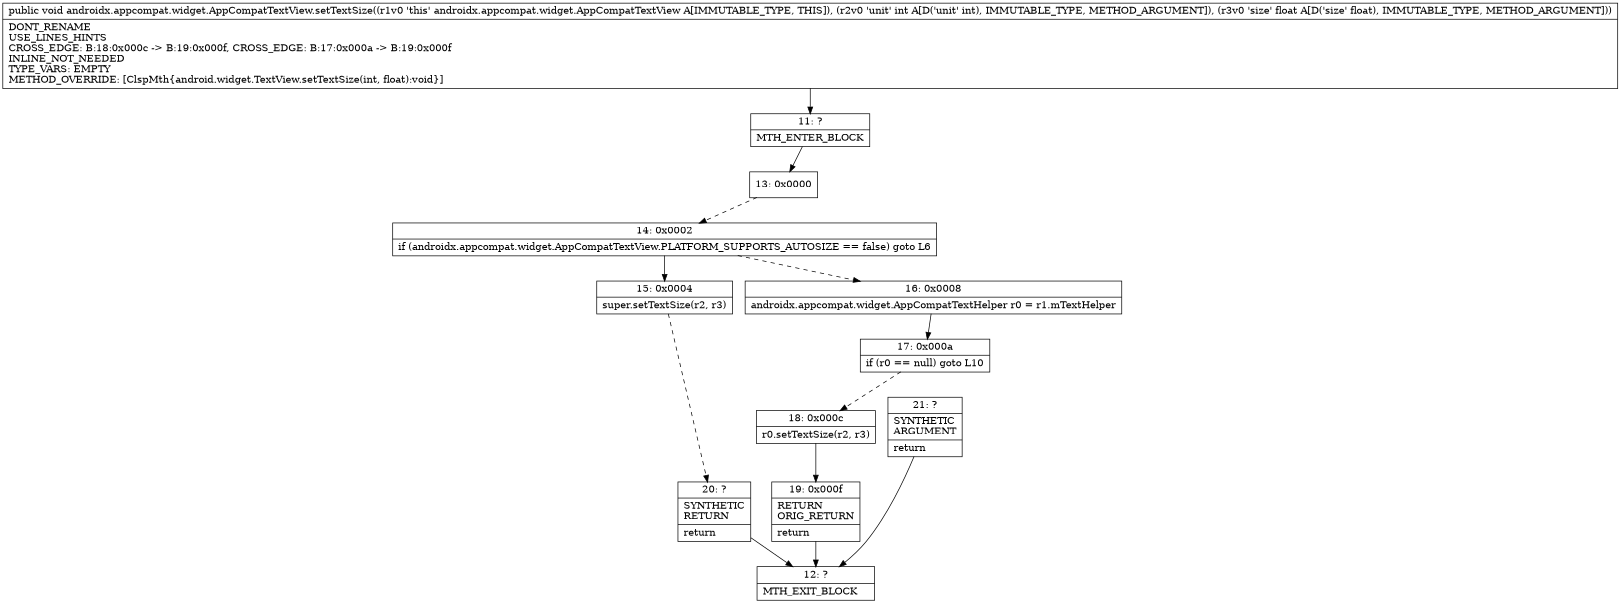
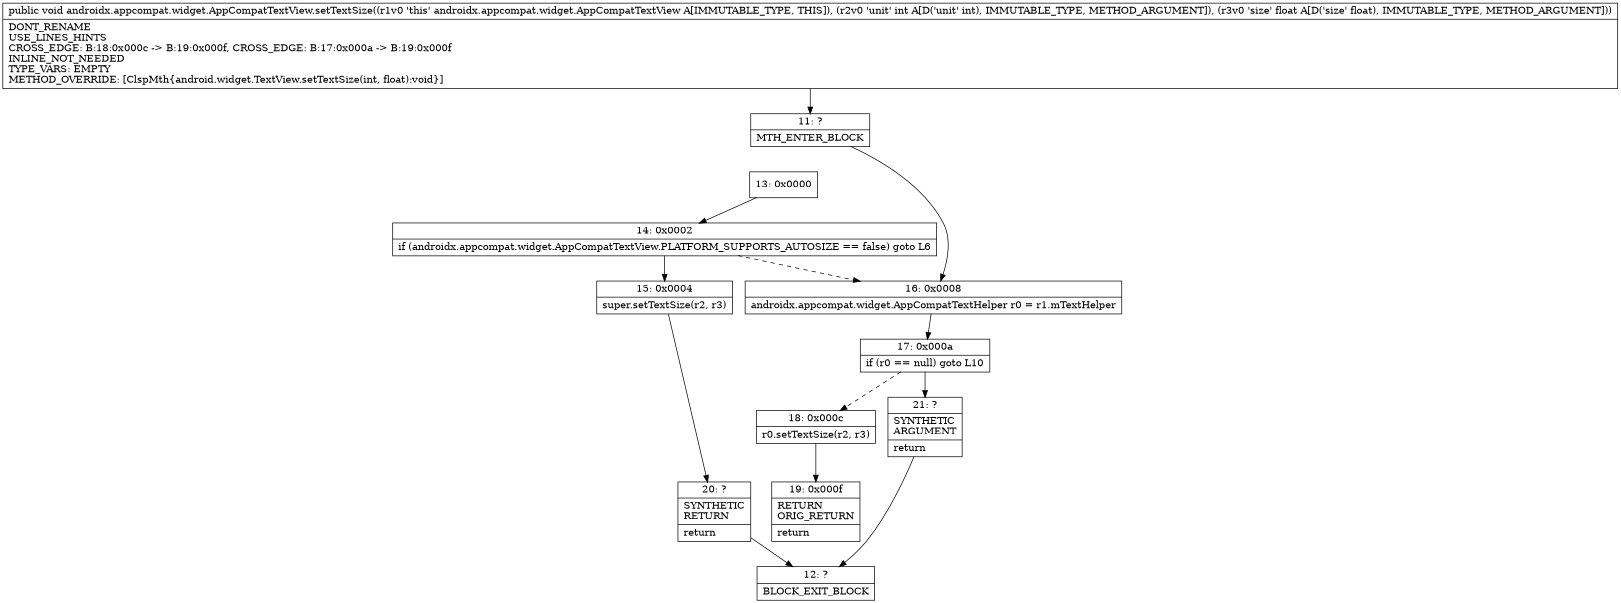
edge "11: ?" -> "13: 0x0000": now "11: ?" -> "16: 0x0008"
edge "13: 0x0000" -> "14: 0x0002": style dashed -> solid
edge "17: 0x000a" -> "21: ?": added
edge "15: 0x0004" -> "20: ?": style dashed -> solid
edge "19: 0x000f" -> "12: ?": removed
node "12: ?": text "MTH_EXIT_BLOCK" -> "BLOCK_EXIT_BLOCK"
